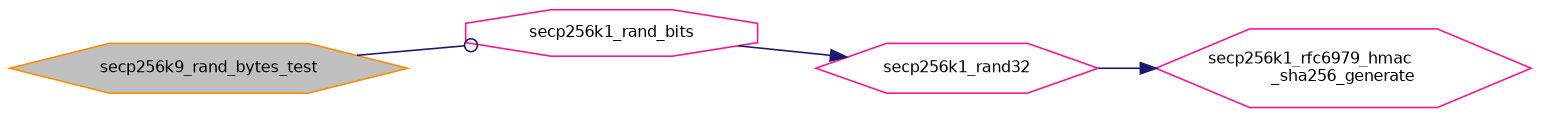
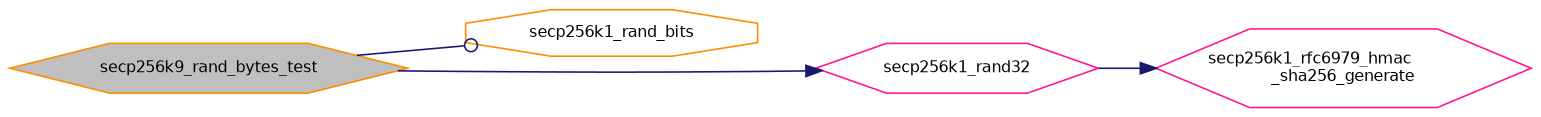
node "secp256k1_rand_bits": color deeppink -> darkorange
edge "secp256k1_rand_bits" -> "secp256k1_rand32": now "secp256k9_rand_bytes_test" -> "secp256k1_rand32"
